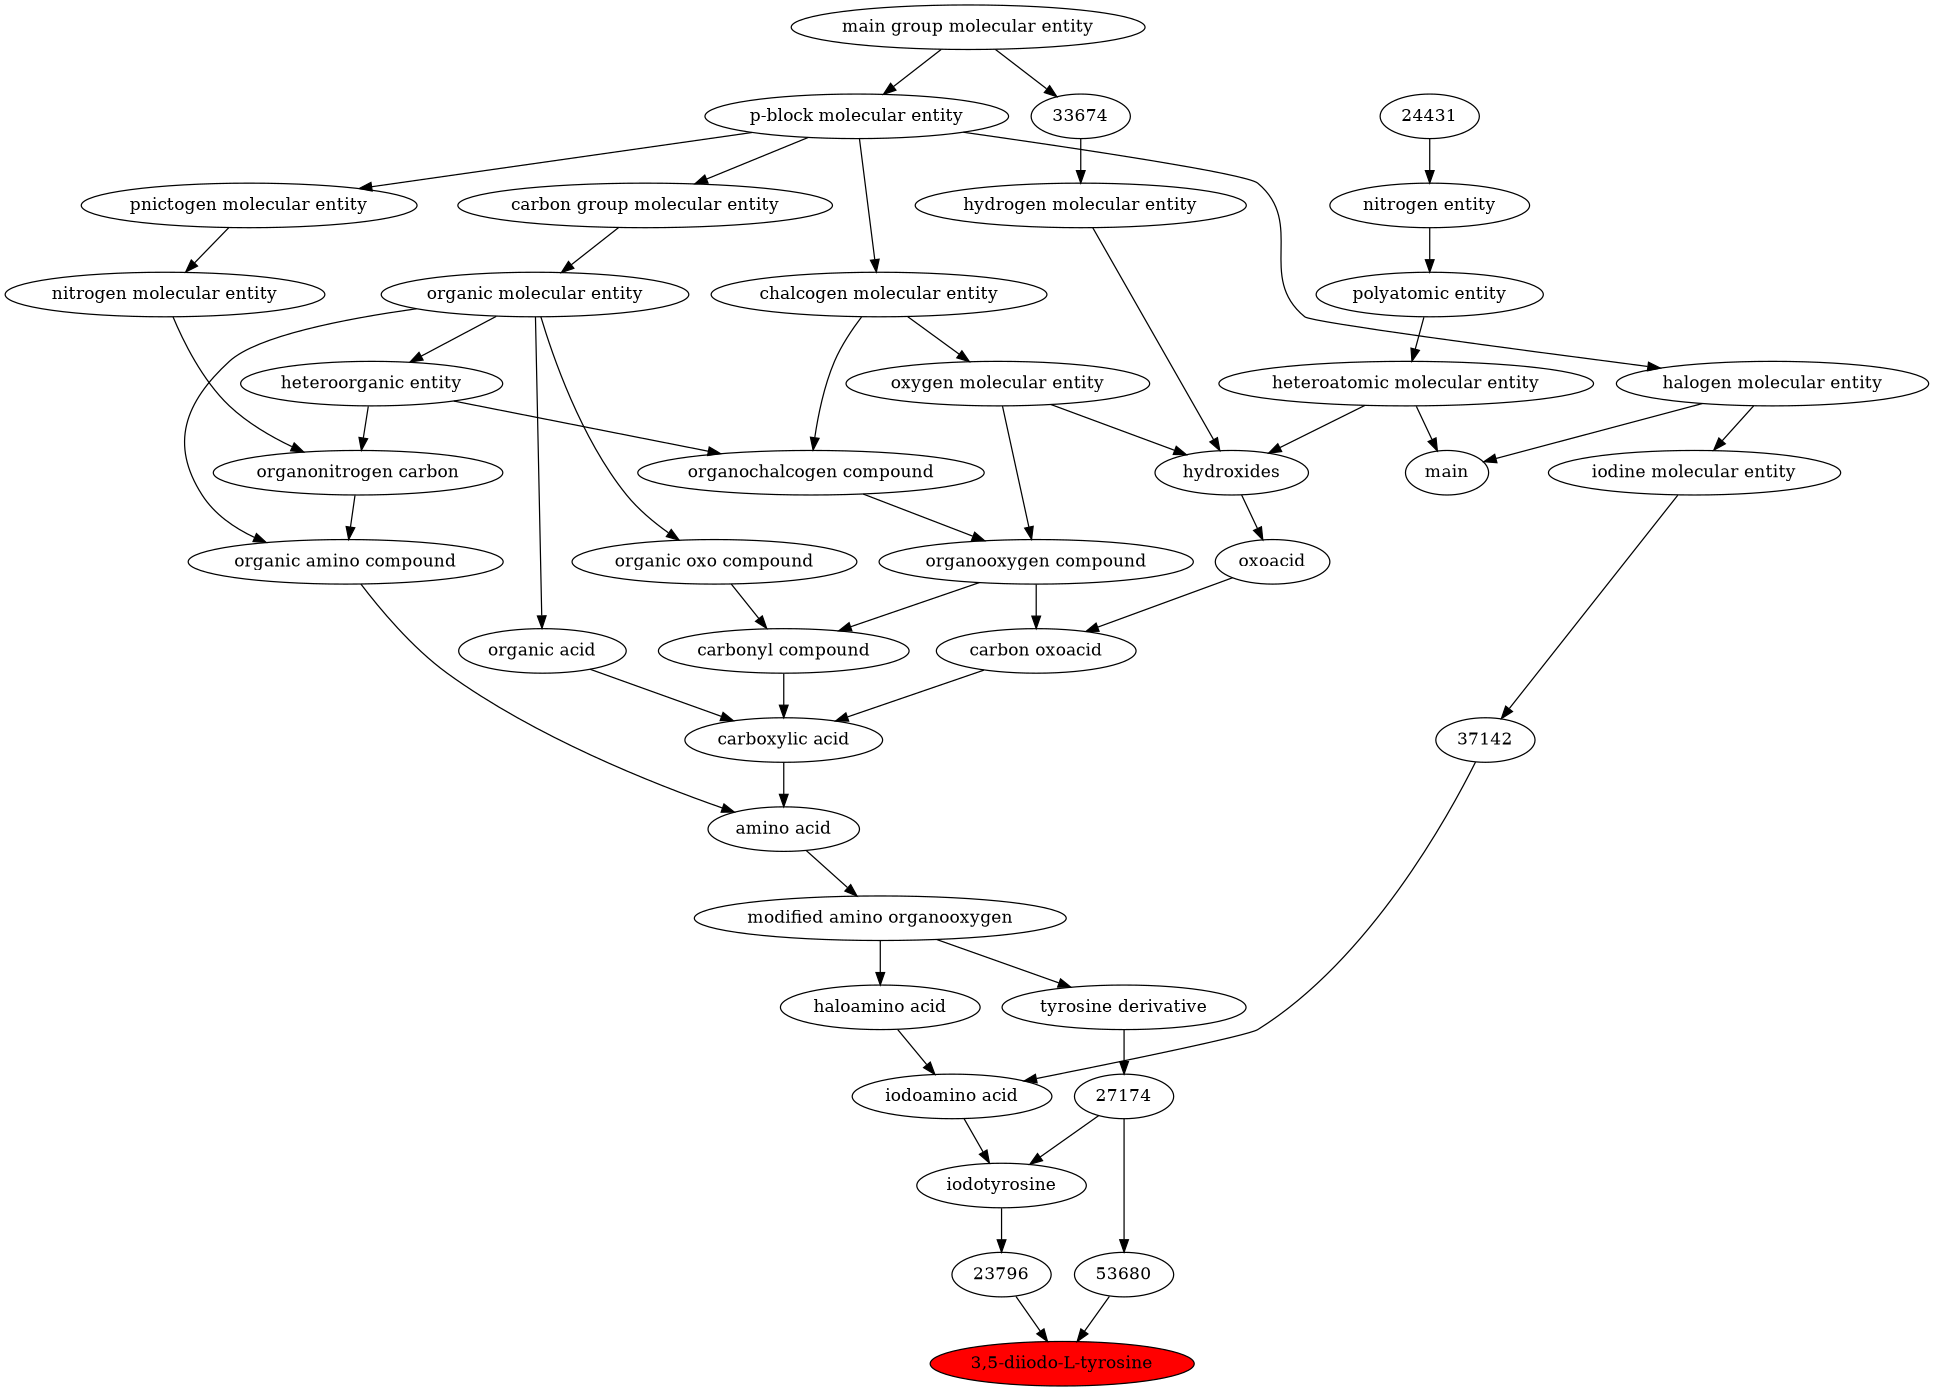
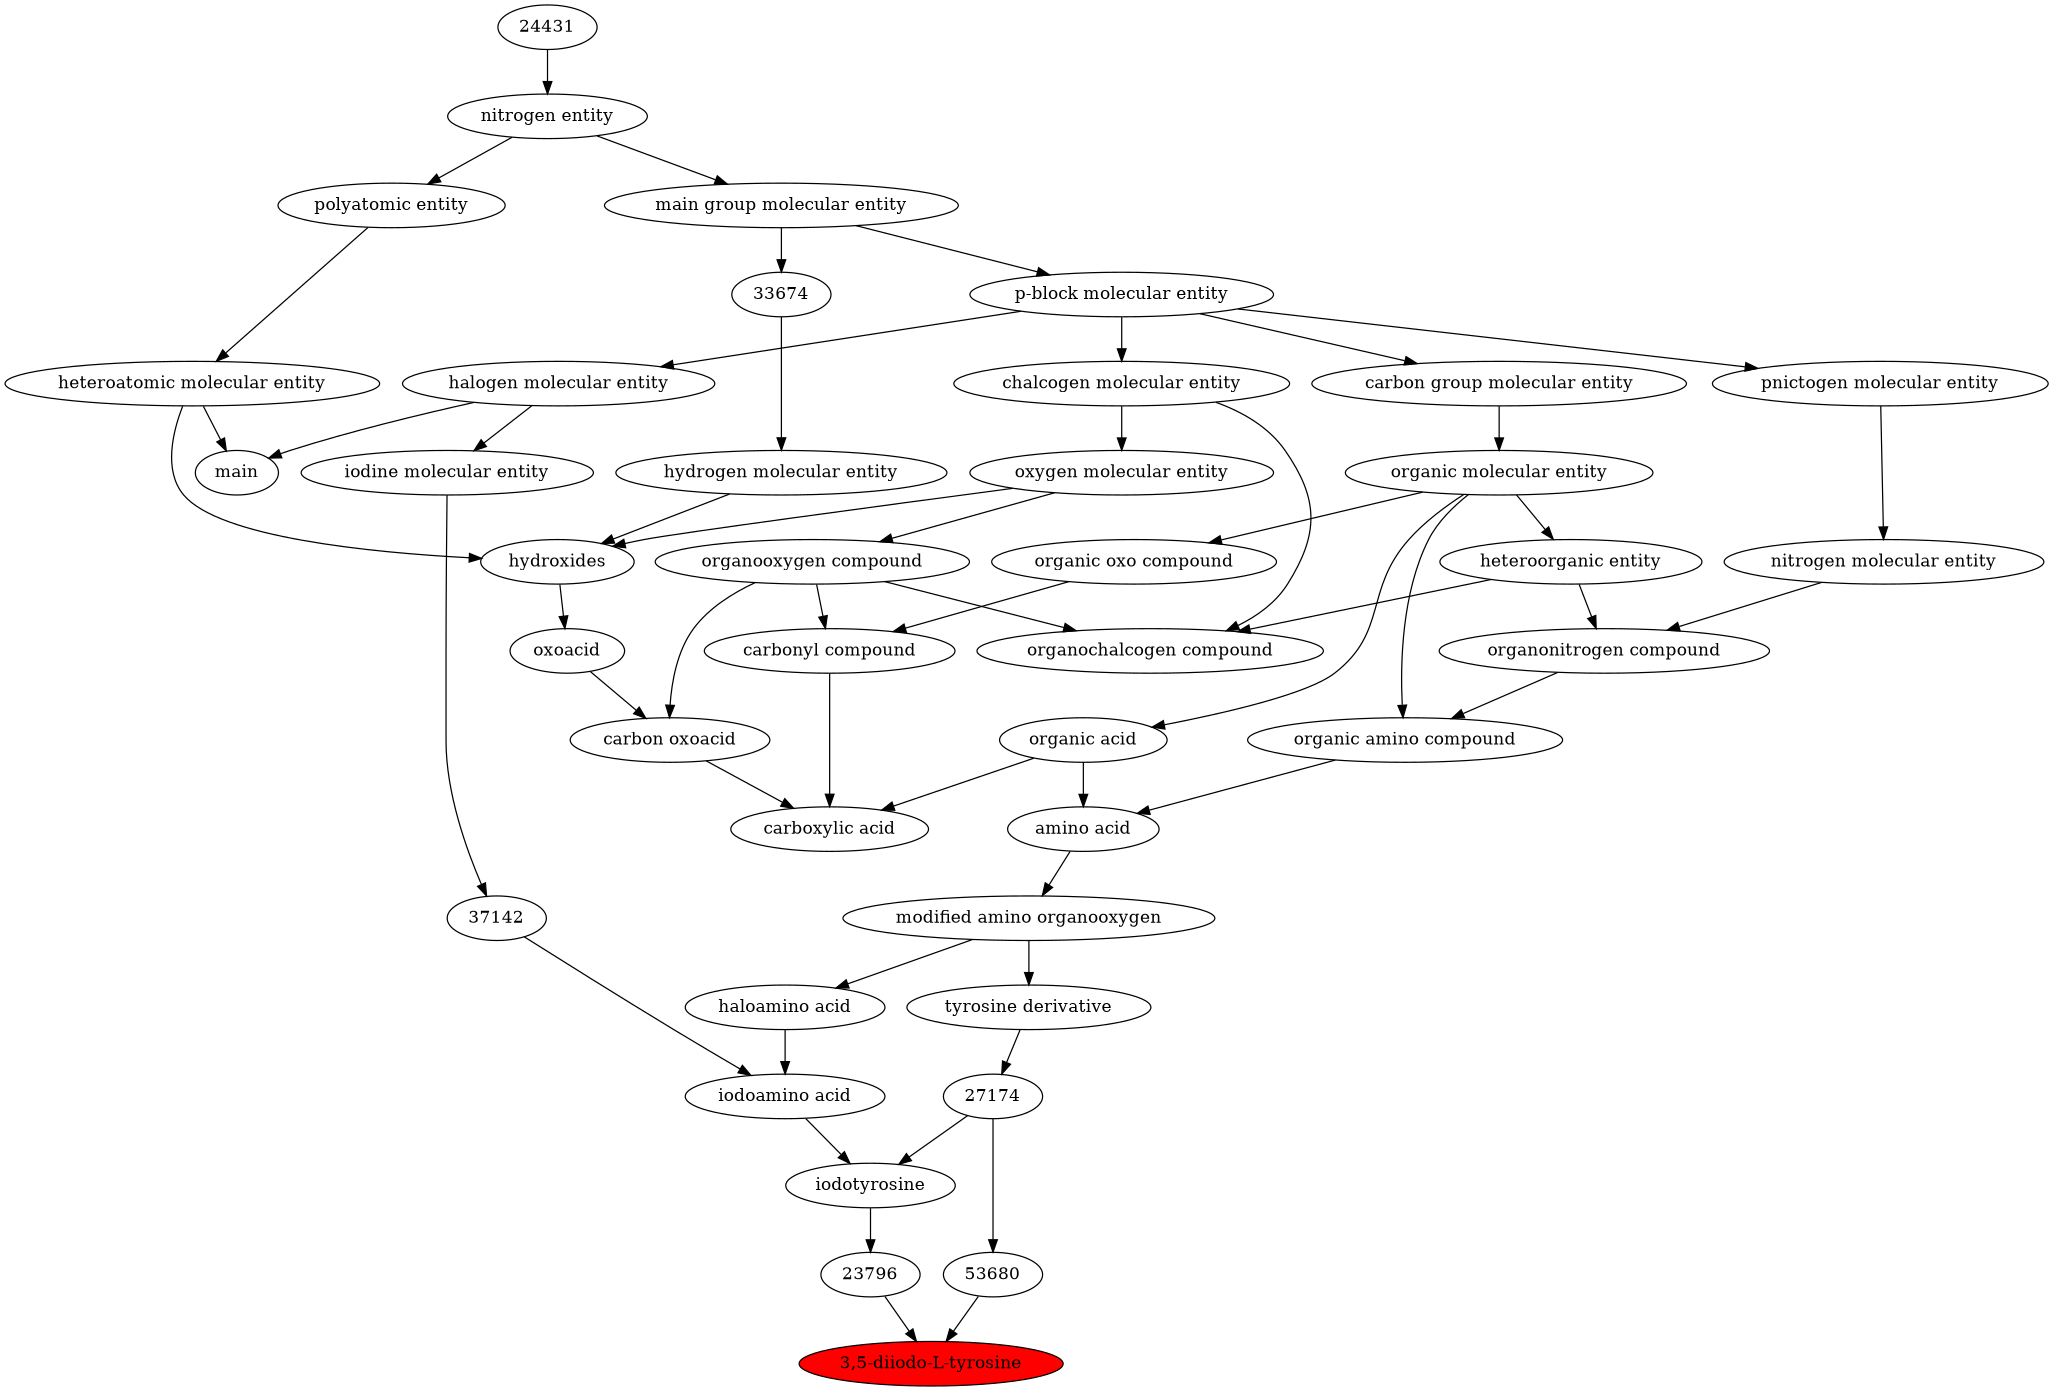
edge "nitrogen entity" -> "main group molecular entity": added
node "organonitrogen carbon": label "organonitrogen carbon" -> "organonitrogen compound"
edge "organochalcogen compound" -> "organooxygen compound": reversed
edge "carboxylic acid" -> "amino acid": now "organic acid" -> "amino acid"
